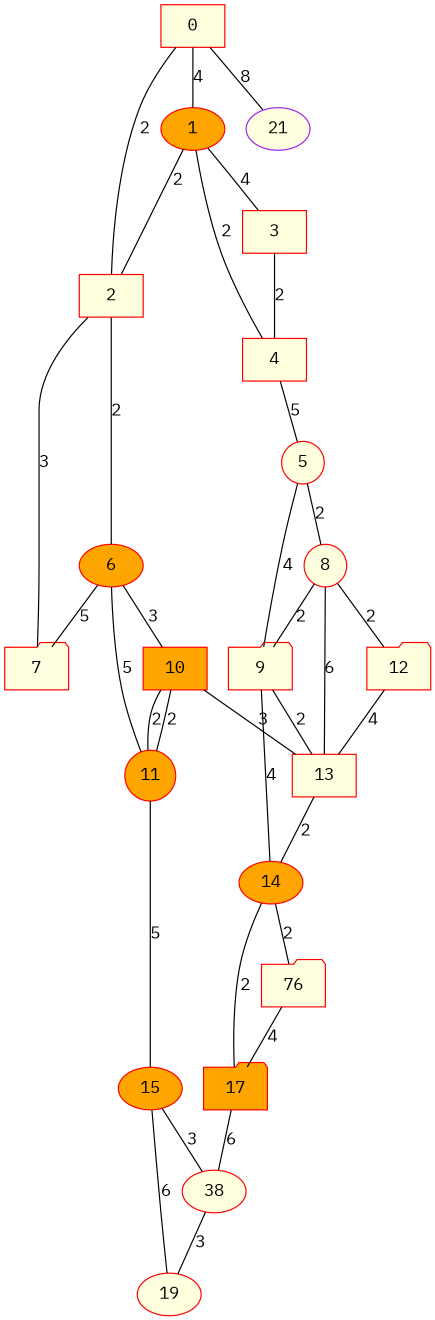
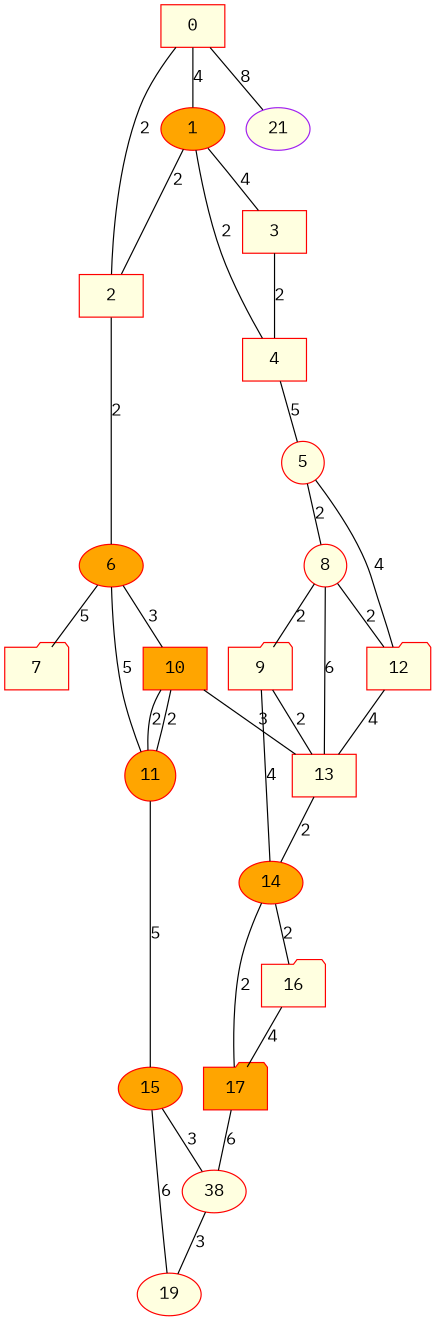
edge "2" -- "7": removed, label "3"
edge "5" -- "9": now "5" -- "12"
node "76": label "76" -> "16"
